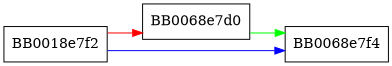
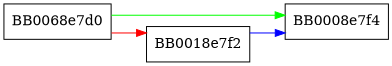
edge "BB0018e7f2" -> "BB0068e7d0": reversed
node "BB0068e7f4": label "BB0068e7f4" -> "BB0008e7f4"
